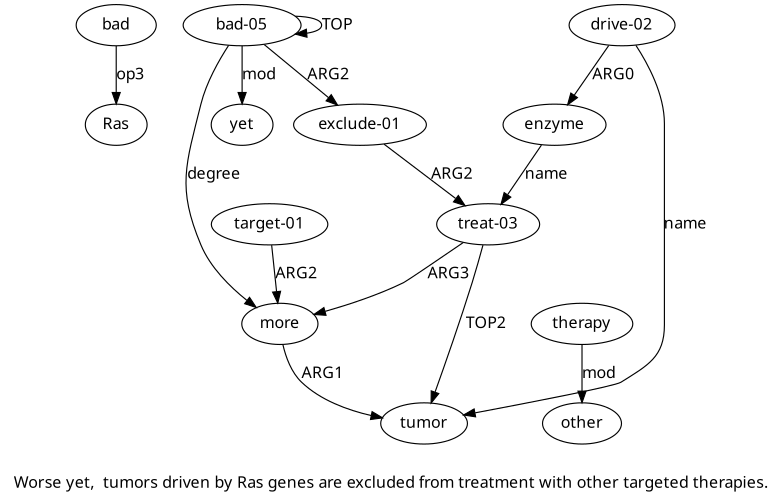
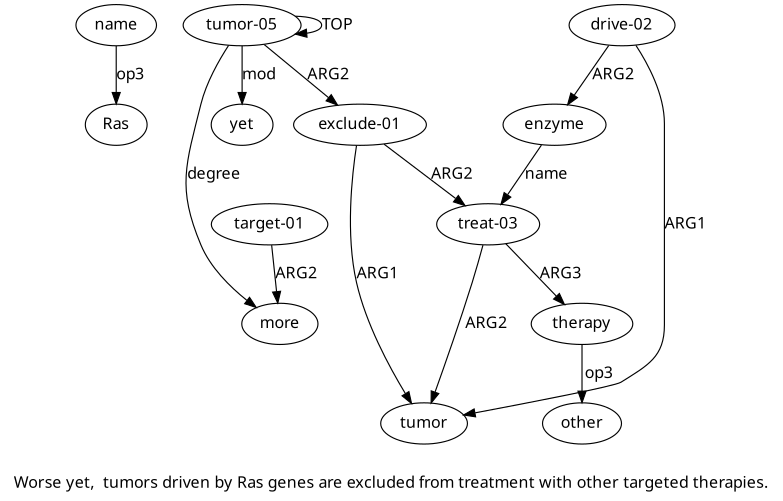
node "bad": label "bad" -> "name"
node "bad-05": label "bad-05" -> "tumor-05"
edge "drive-02" -> "enzyme": label "ARG0" -> "ARG2"
edge "drive-02" -> "tumor": label "name" -> "ARG1"
edge "treat-03" -> "more": now "treat-03" -> "therapy"
edge "treat-03" -> "tumor": label "TOP2" -> "ARG2"
edge "therapy" -> "other": label "mod" -> "op3"
edge "more" -> "tumor": now "exclude-01" -> "tumor"
